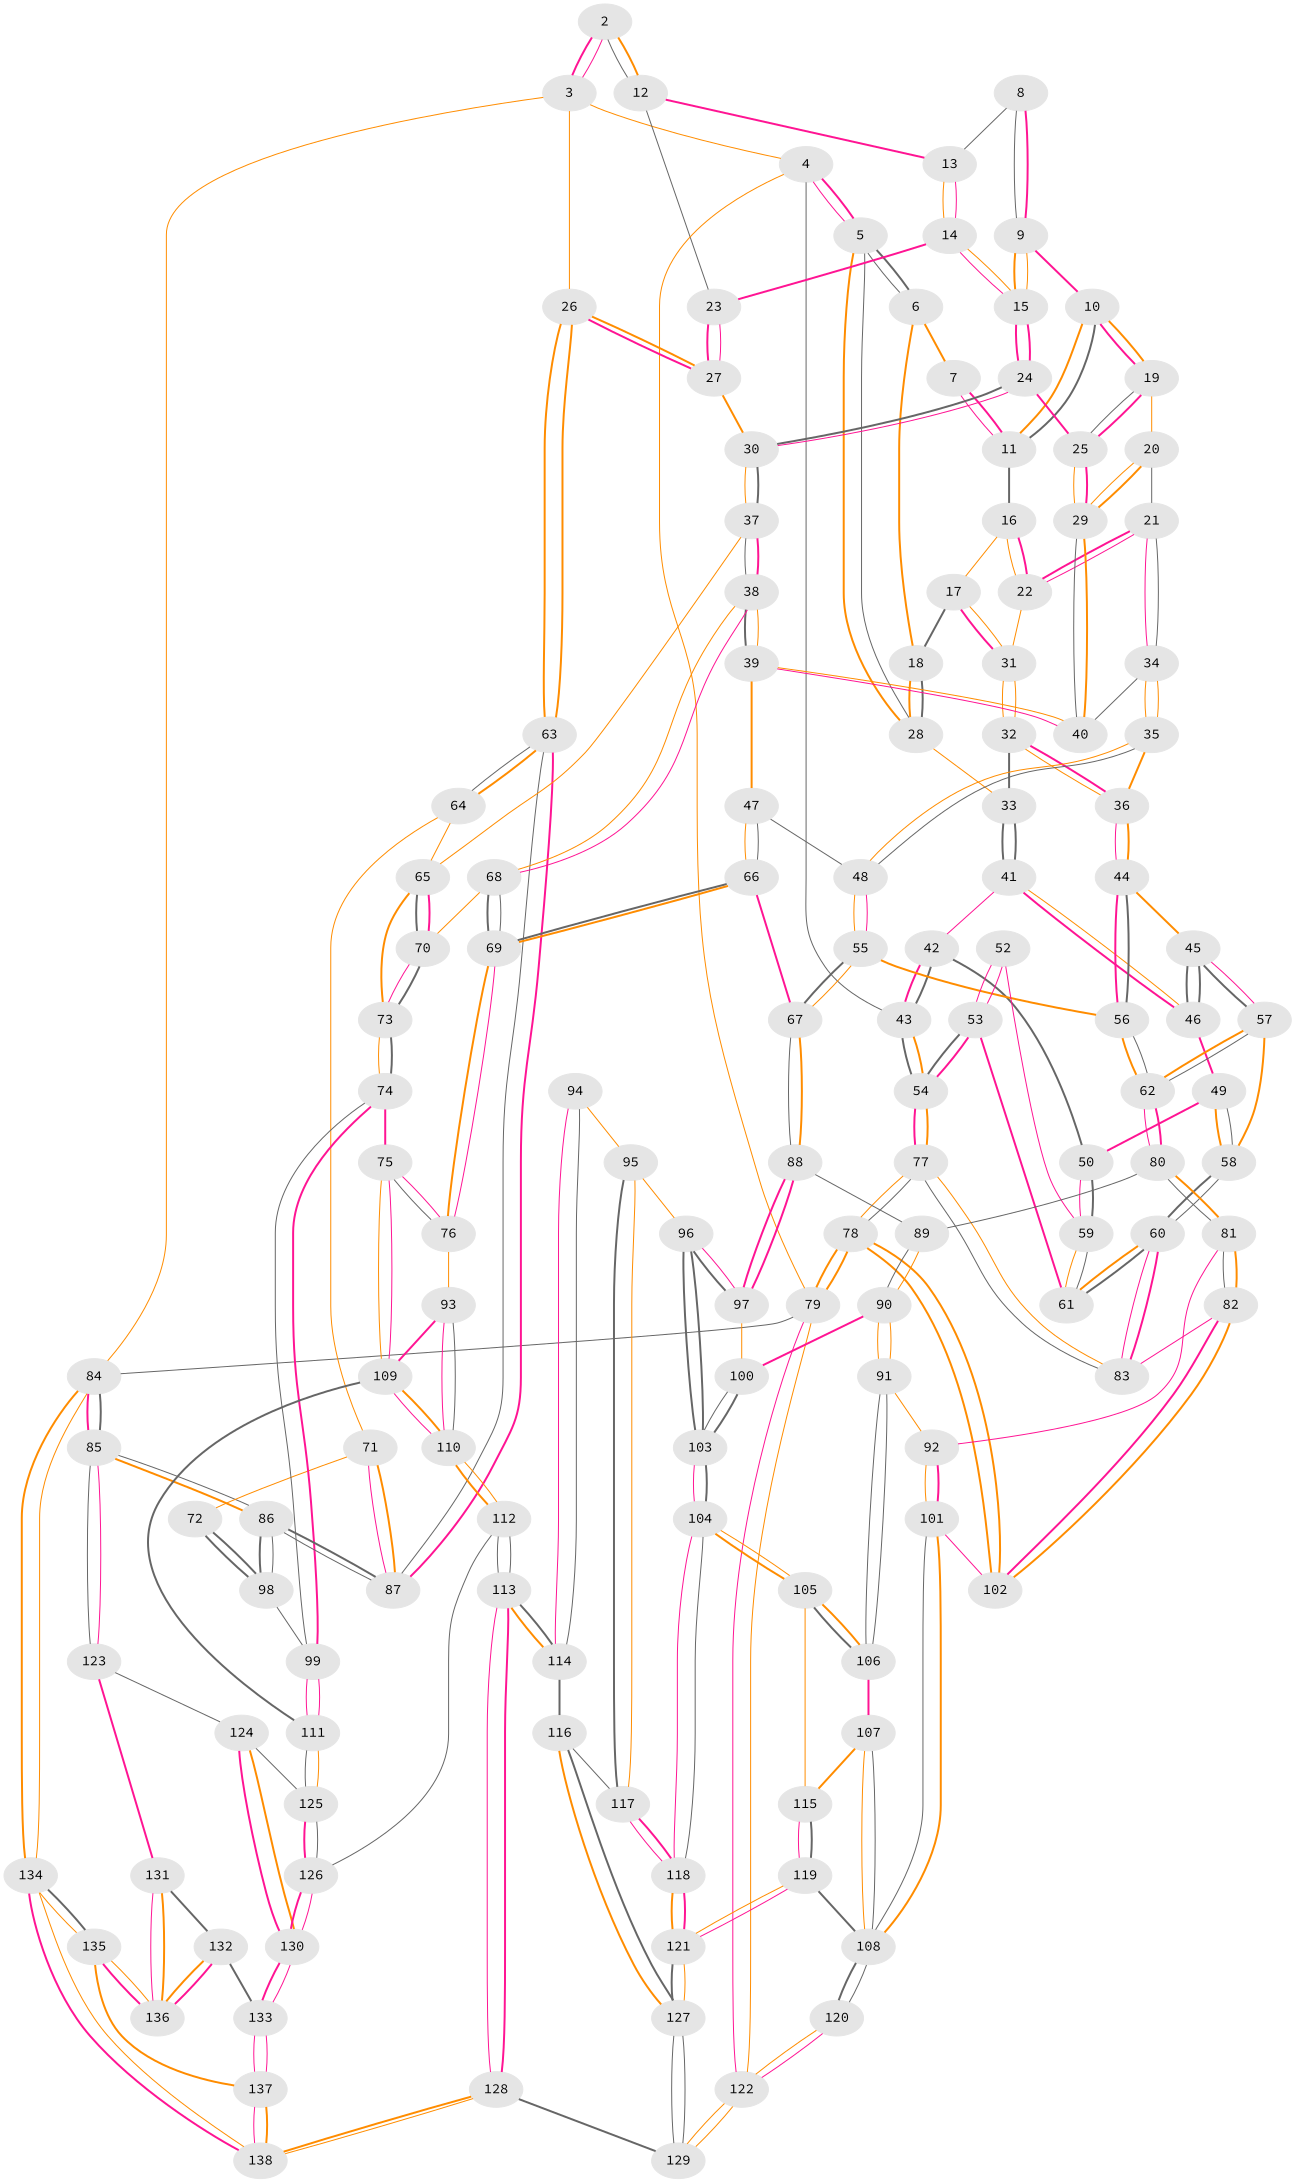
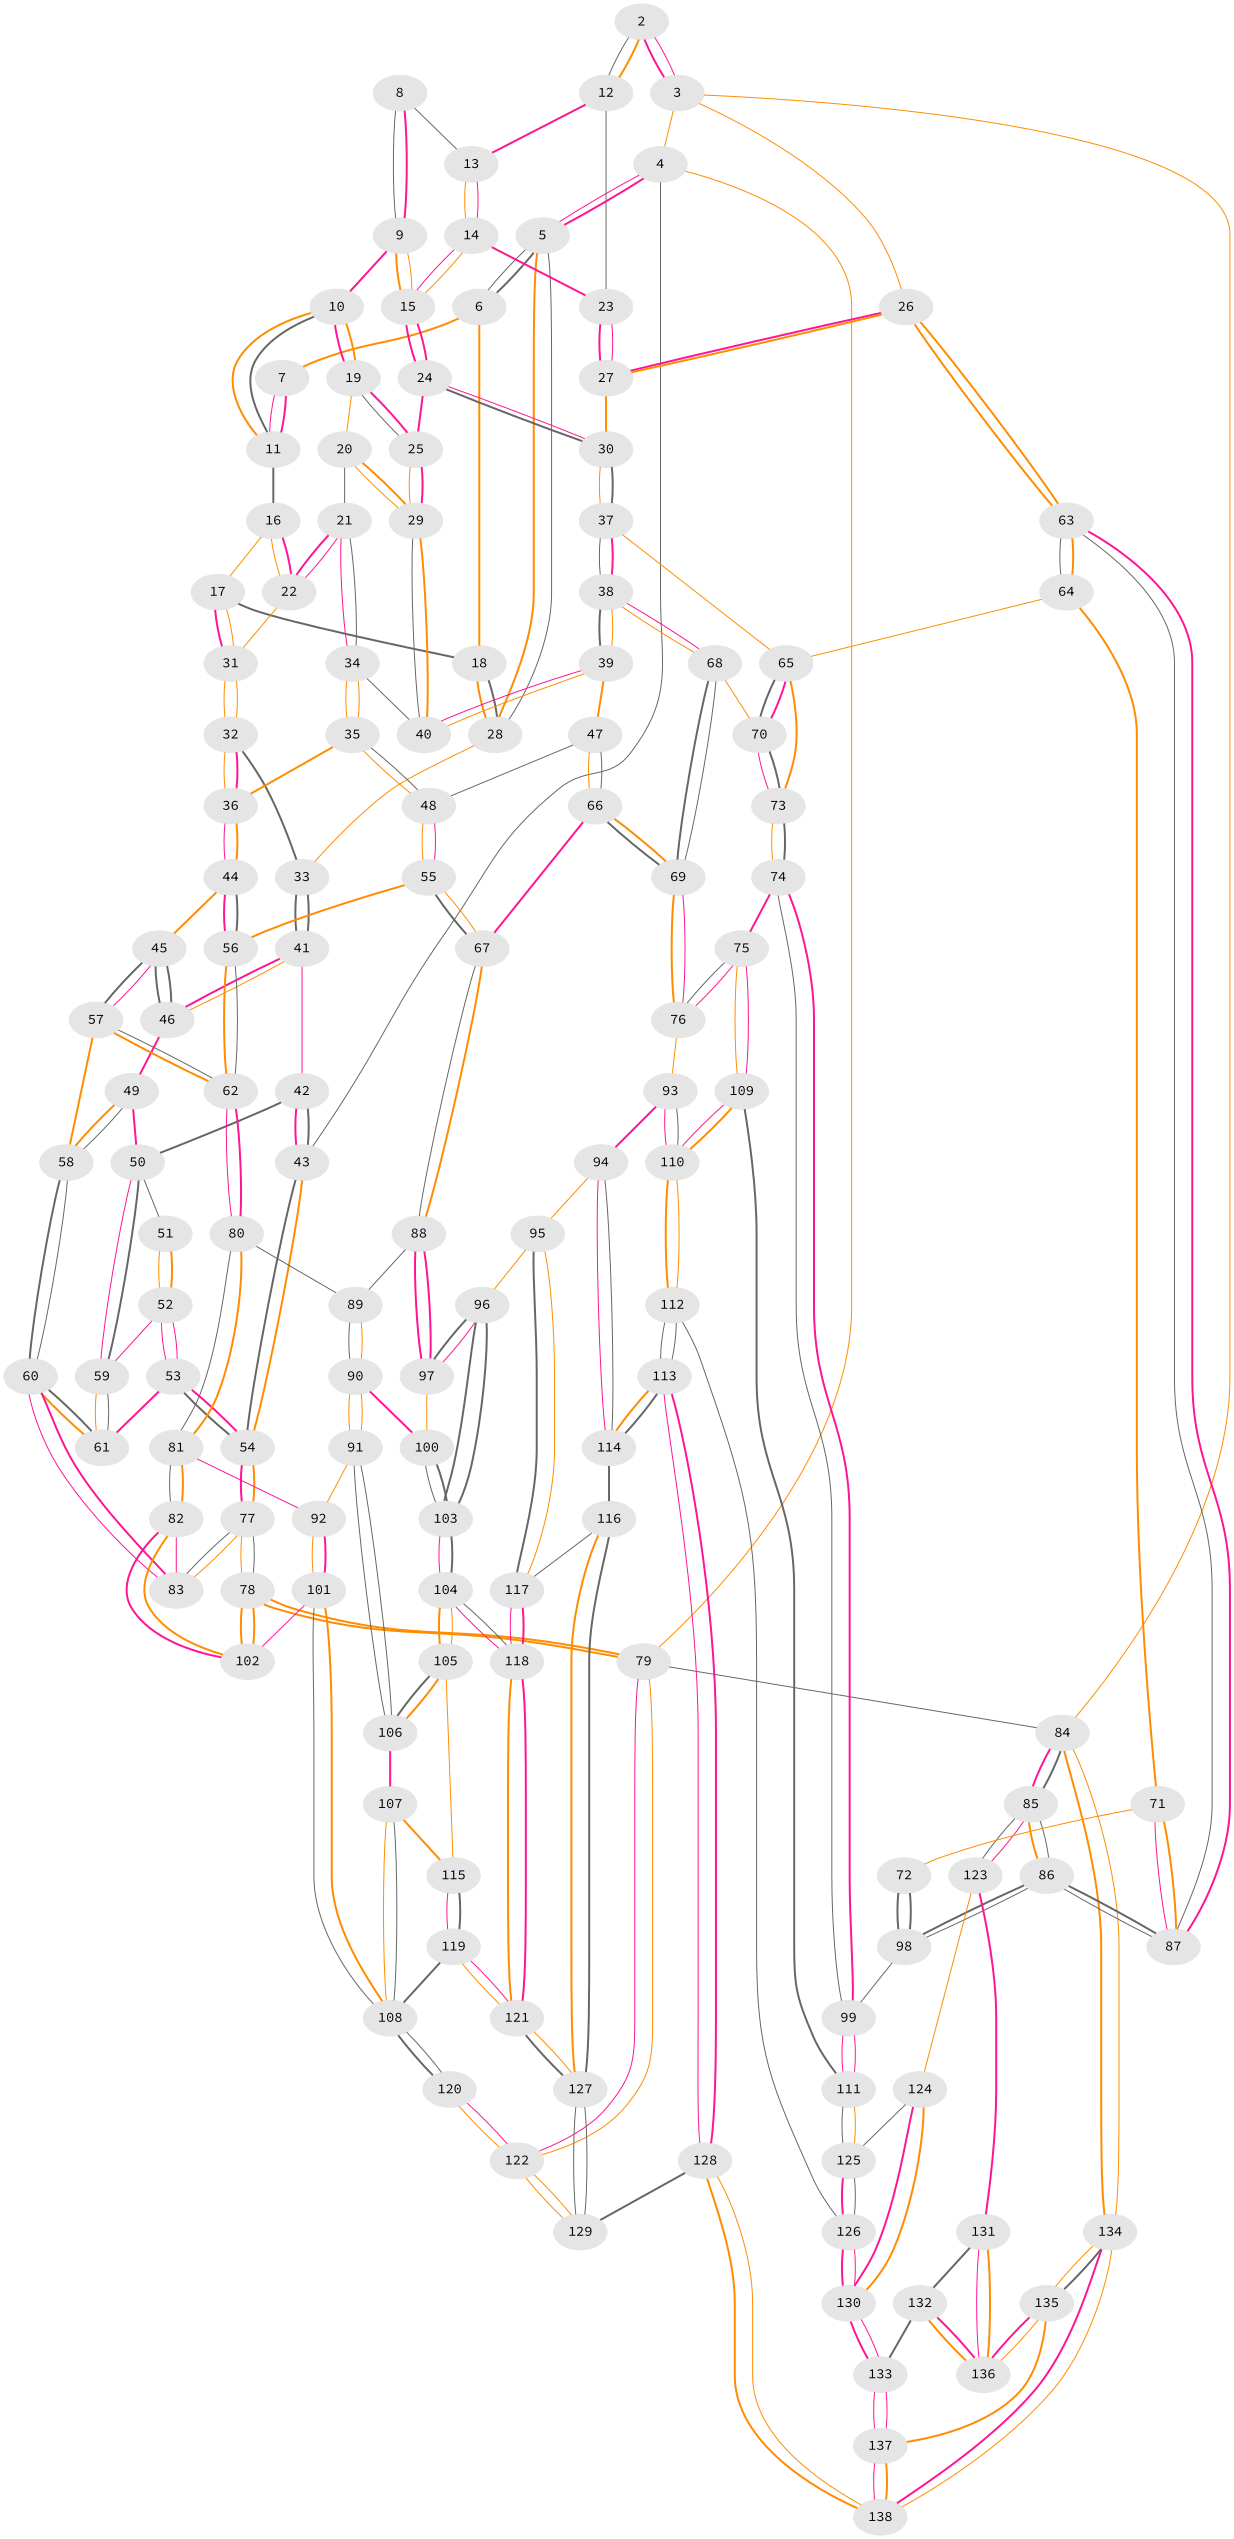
edge "64" -- "71": style solid -> bold
node "51": added
edge "93" -- "109": now "93" -- "94"
edge "123" -- "124": color gray40 -> darkorange
